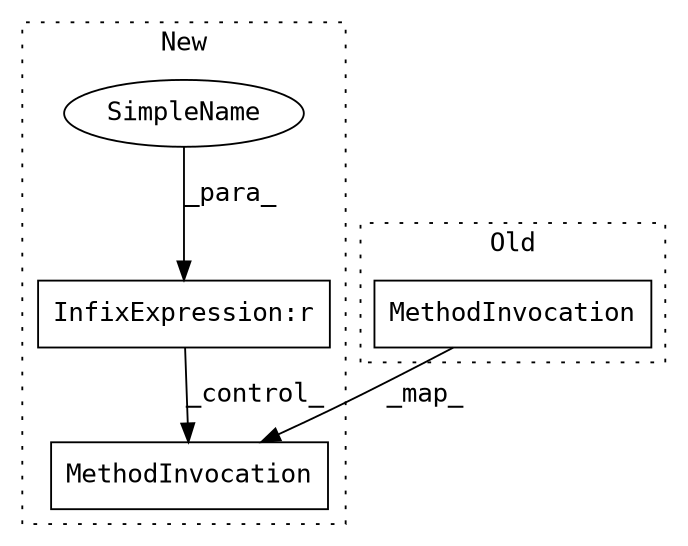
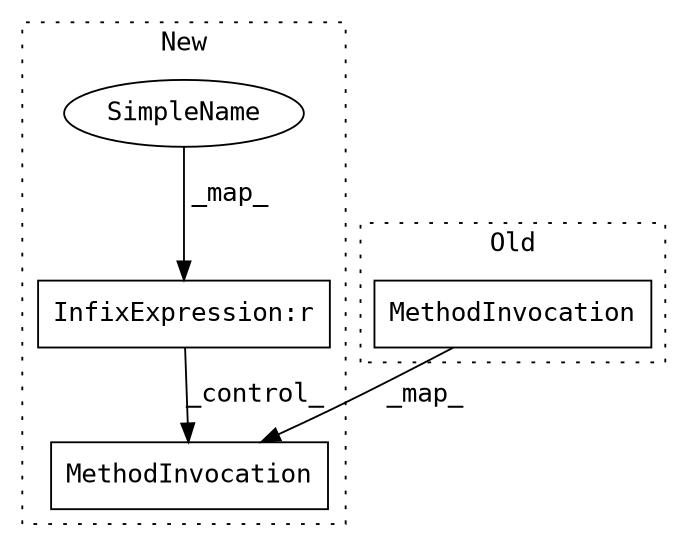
edge "SimpleName" -> "InfixExpression:r": label "_para_" -> "_map_"
